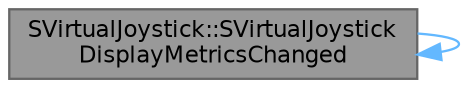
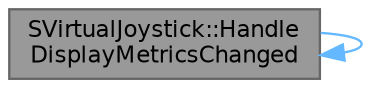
node "SVirtualJoystick::SVirtualJoystick DisplayMetricsChanged": label "SVirtualJoystick::SVirtualJoystick DisplayMetricsChanged" -> "SVirtualJoystick::Handle DisplayMetricsChanged"
